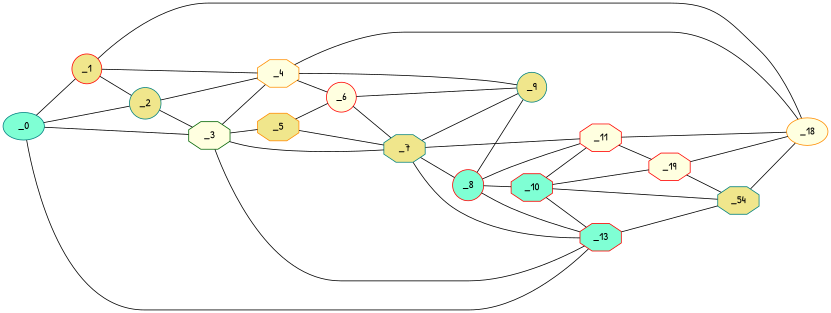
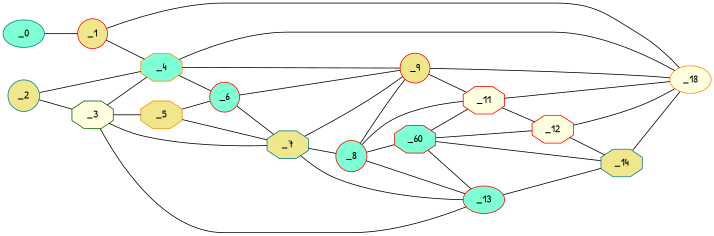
edge "_9" -- "_18": added
node "_4": fillcolor lightyellow -> aquamarine
edge "_1" -- "_2": removed
node "_9": color teal -> red
node "_6": fillcolor lightyellow -> aquamarine
edge "_2" -- "_0": removed
edge "_0" -- "_3": removed
edge "_11" -- "_7": now "_11" -- "_9"
node "_19": label "_19" -> "_12"
node "_10": label "_10" -> "_60"
node "_54": label "_54" -> "_14"
node "_13": shape octagon -> ellipse
edge "_0" -- "_13": removed
